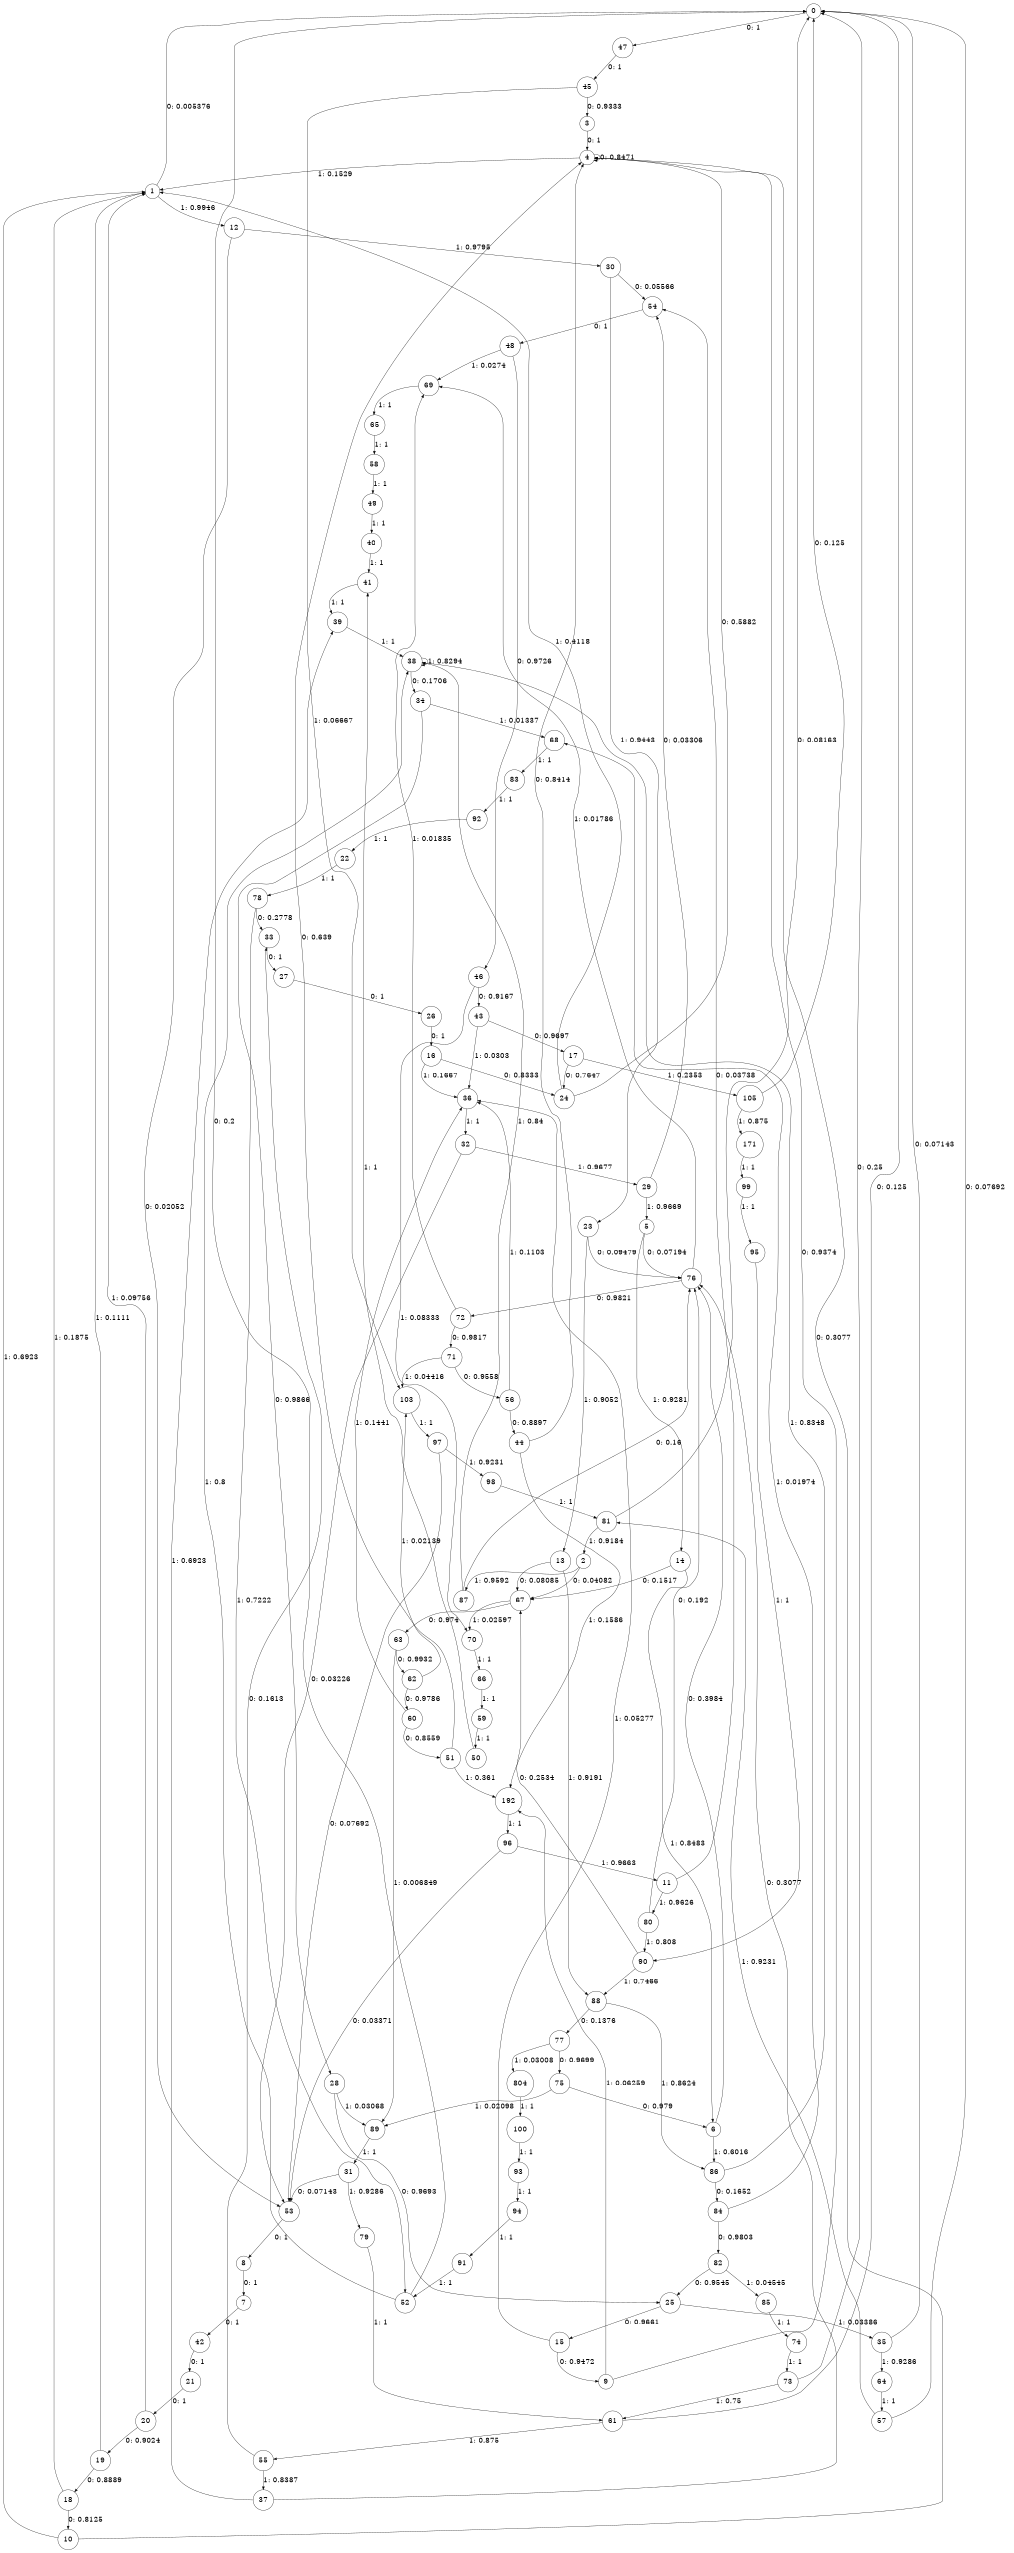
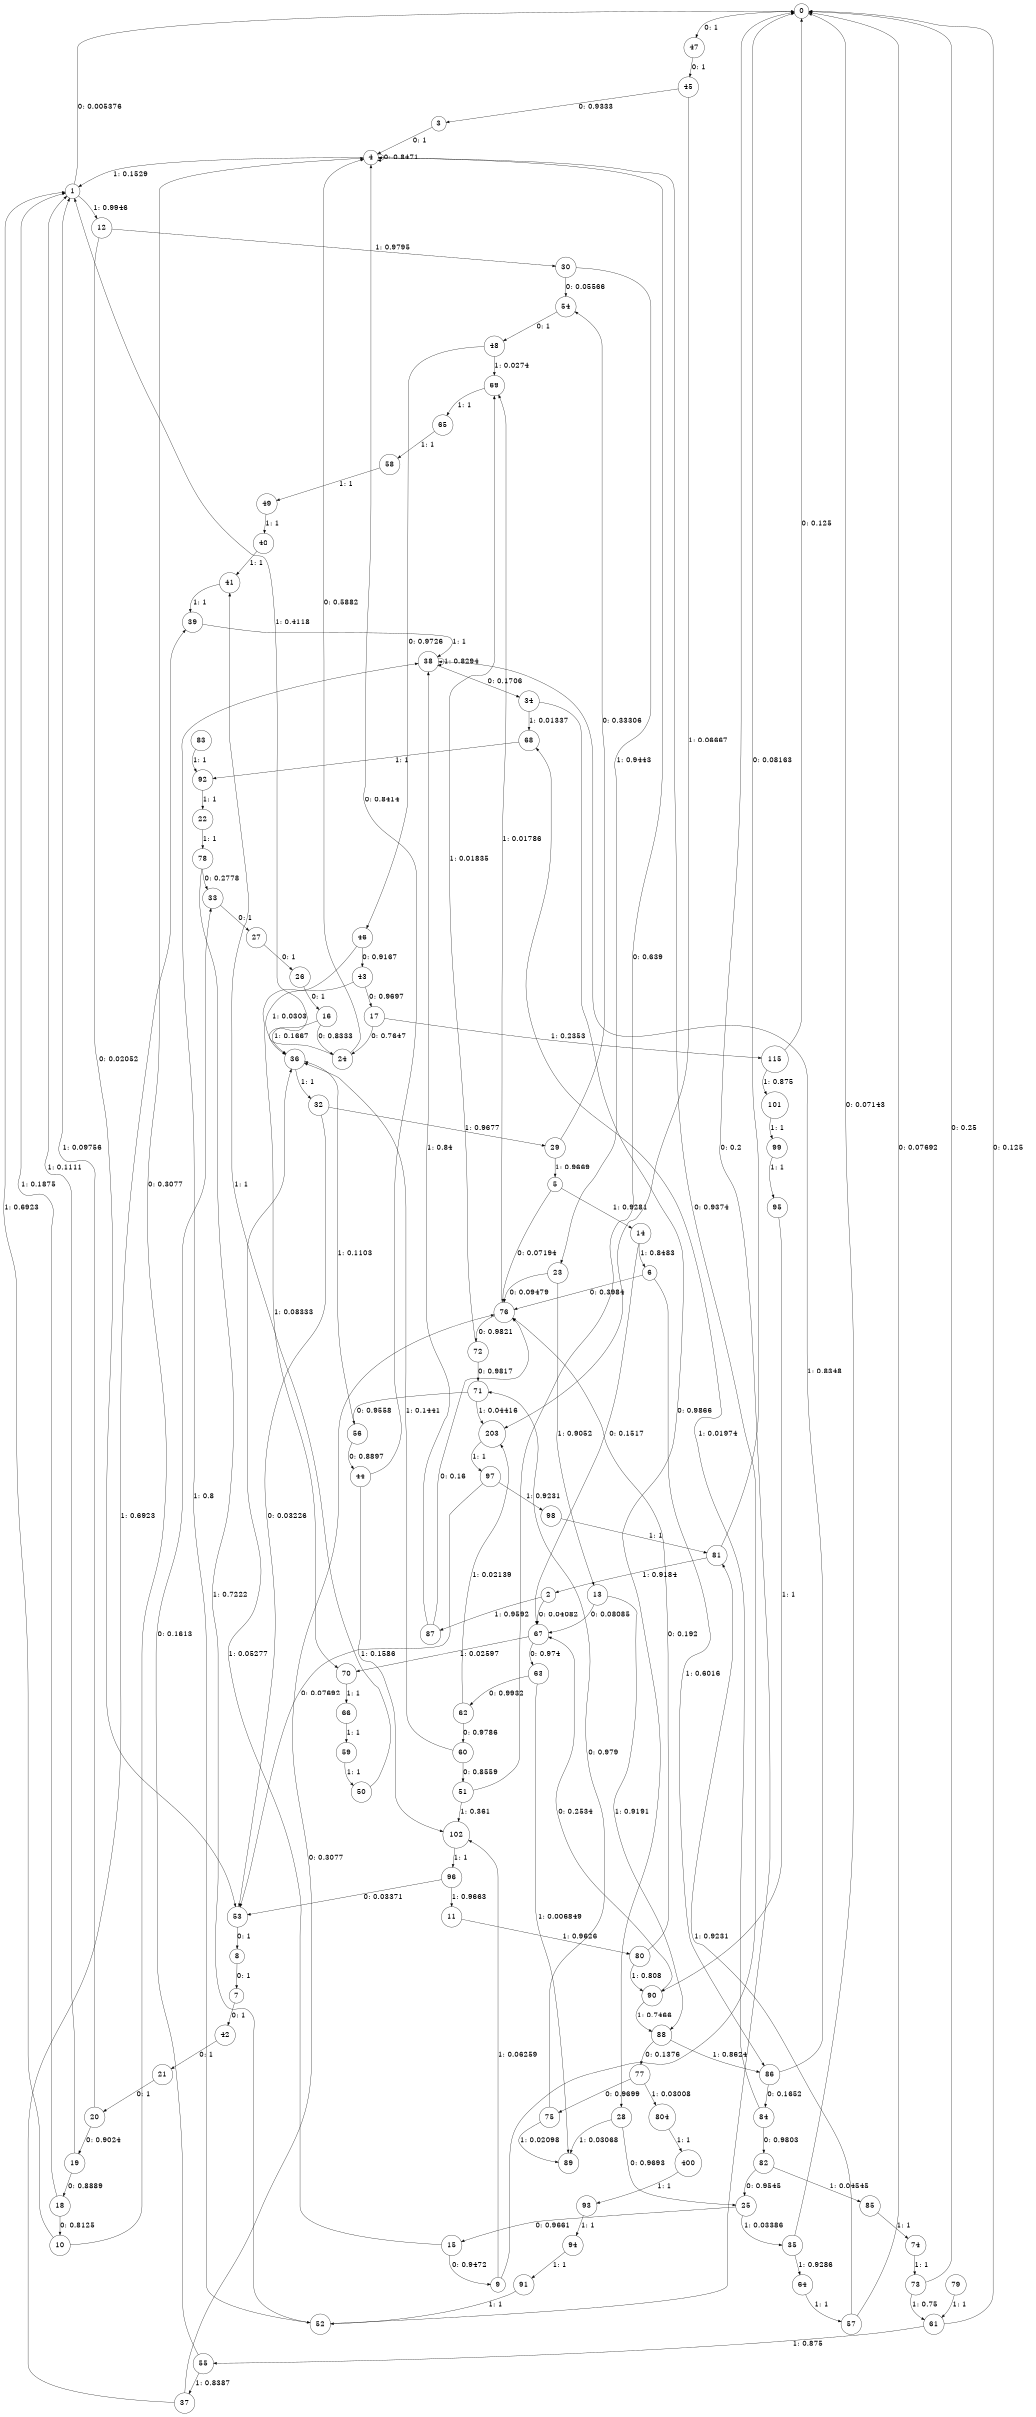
edge "29" -> "54": label "0: 0.03306  " -> "0: 0.33306  "
edge "68" -> "83": now "68" -> "92"
node "105": label "105" -> "115"
edge "11" -> "54": removed, label "0: 0.03738"
node "171": label "171" -> "101"
node "103": label "103" -> "203"
node "192": label "192" -> "102"
edge "75" -> "6": now "75" -> "71"
node "100": label "100" -> "400"
node "31": removed
